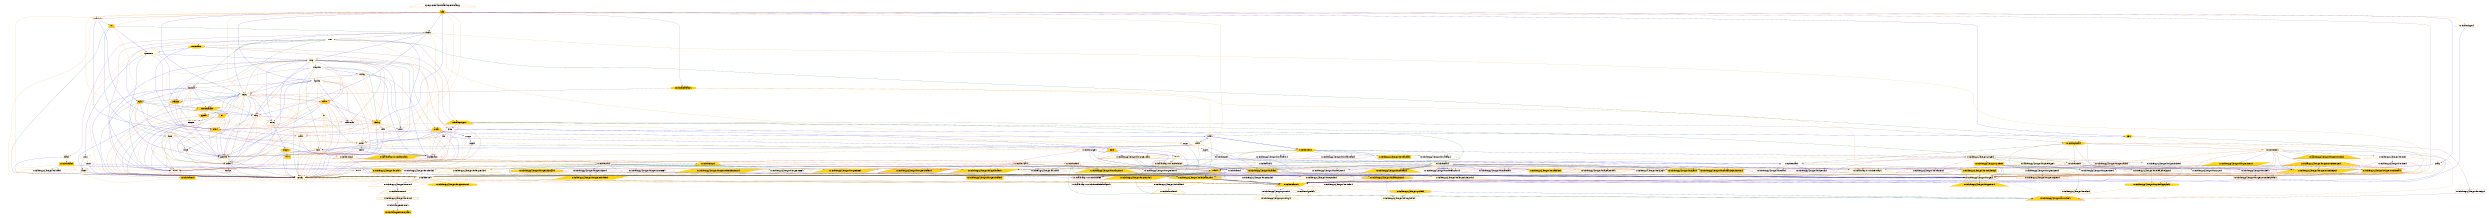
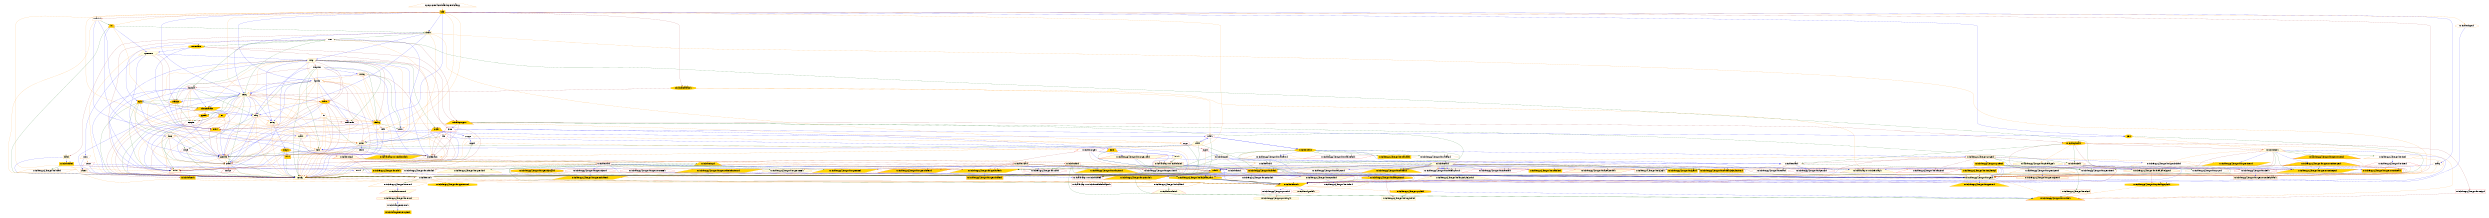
node "usr/include/x86_64-linux-gnu/bits/types/clock_t.h": removed
node "usr/include/x86_64-linux-gnu/double/sys_errlist.h": label "usr/include/x86_64-linux-gnu/double/sys_errlist.h" -> "usr/include/x86_64-linux-gnu/bits/sys_errlist.h"
node "usr/include/x86_64-linux-gnu/bits/types/intn_t.h": label "usr/include/x86_64-linux-gnu/bits/types/intn_t.h" -> "usr/include/x86_64-linux-gnu/bits/types/wint_t.h"
node "usr/include/asm-generic/errno-base.h": label "usr/include/asm-generic/errno-base.h" -> "usr/include/asm-generic/errno-time.h"
